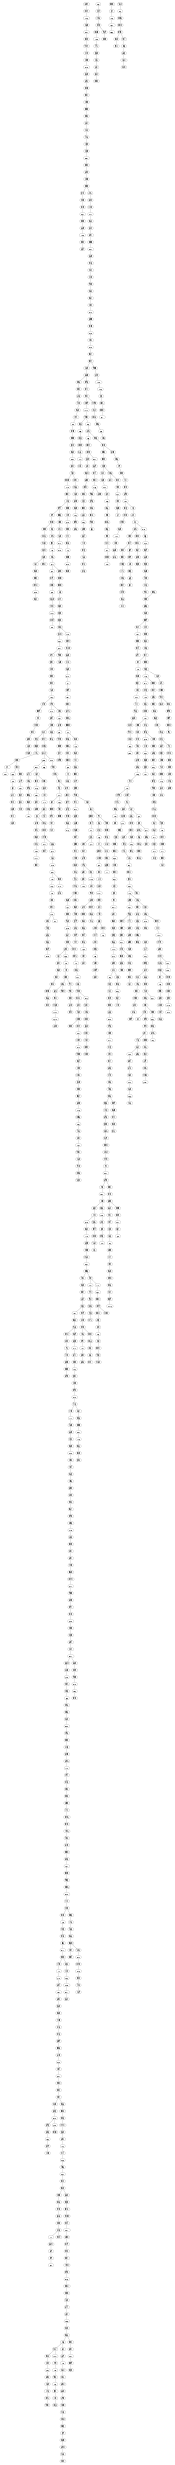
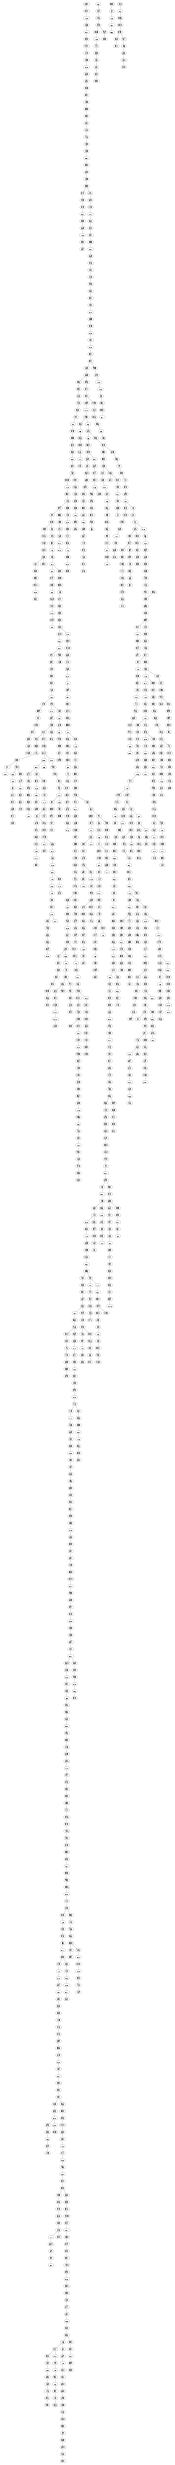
node "FSX": added
